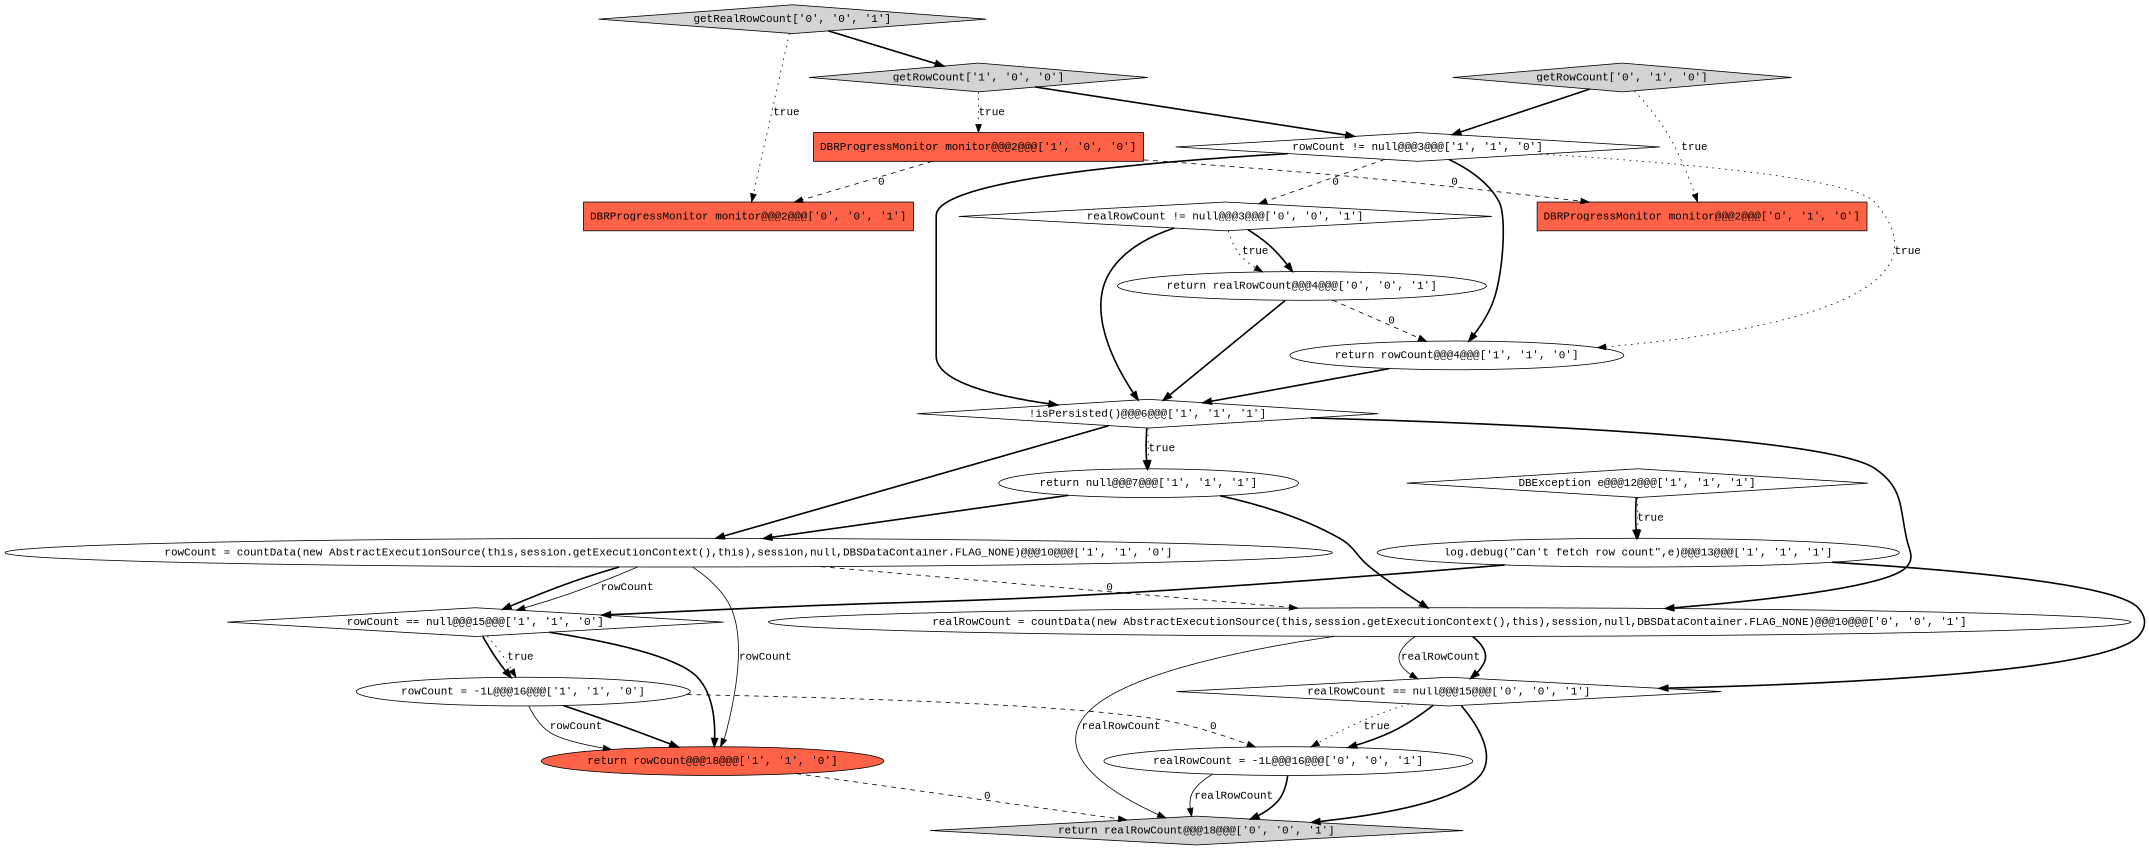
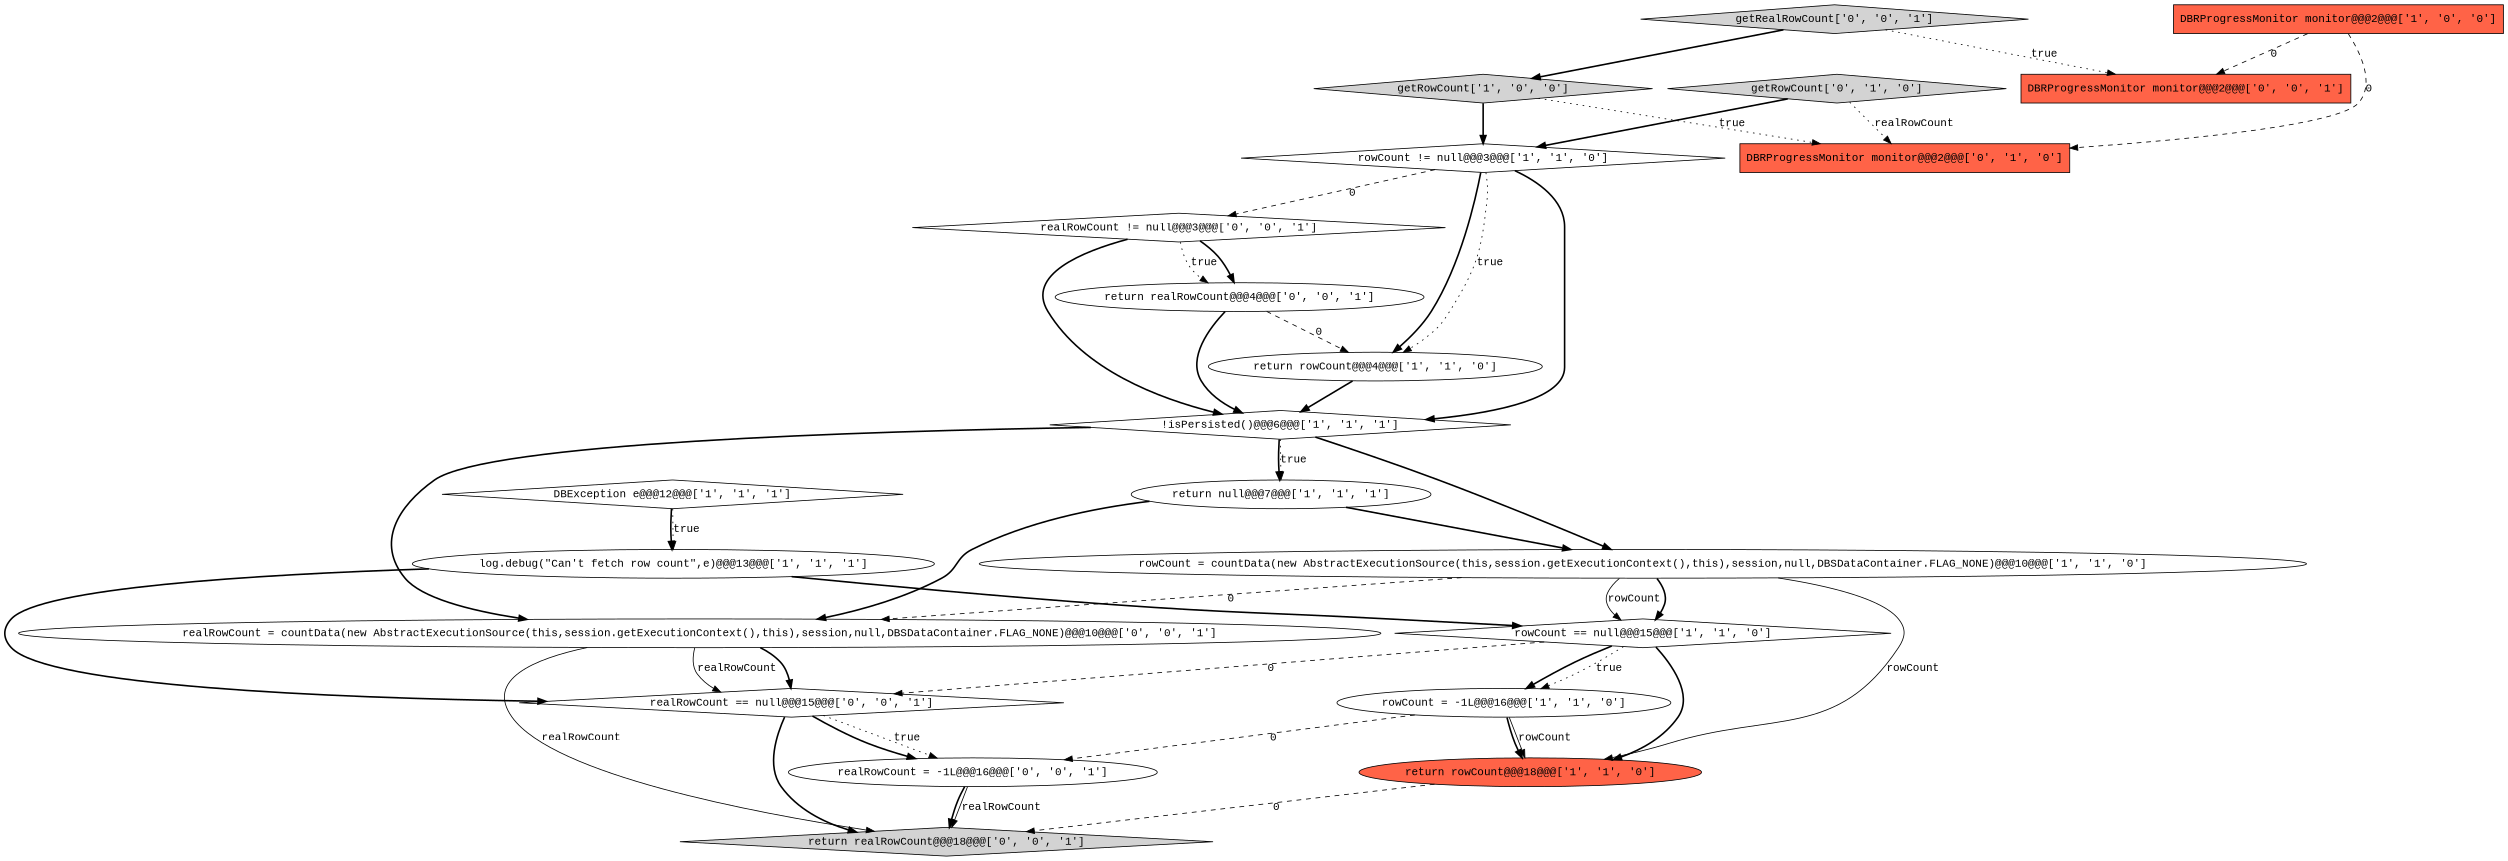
edge "getRowCount['1', '0', '0']" -> "DBRProgressMonitor monitor@@@2@@@['1', '0', '0']": now "getRowCount['1', '0', '0']" -> "DBRProgressMonitor monitor@@@2@@@['0', '1', '0']"
edge "getRowCount['0', '1', '0']" -> "DBRProgressMonitor monitor@@@2@@@['0', '1', '0']": label "true" -> "realRowCount"
edge "rowCount == null@@@15@@@['1', '1', '0']" -> "realRowCount == null@@@15@@@['0', '0', '1']": added, label "0"
